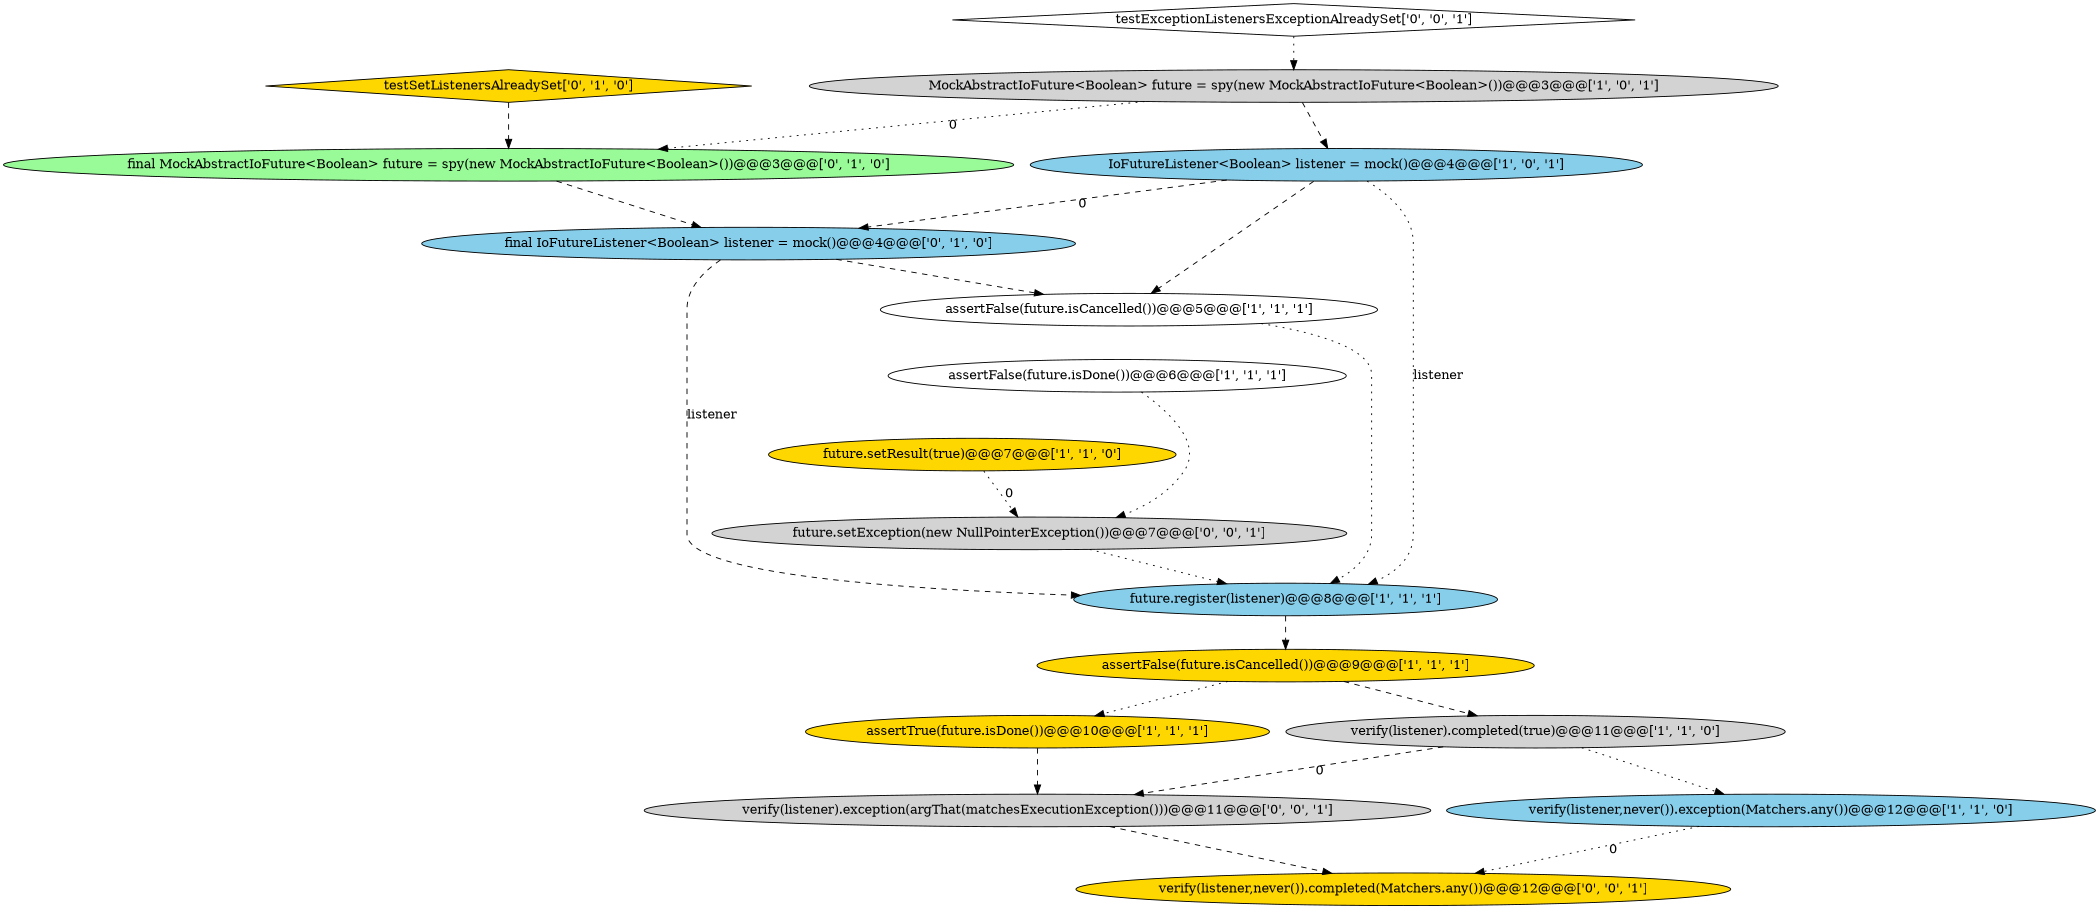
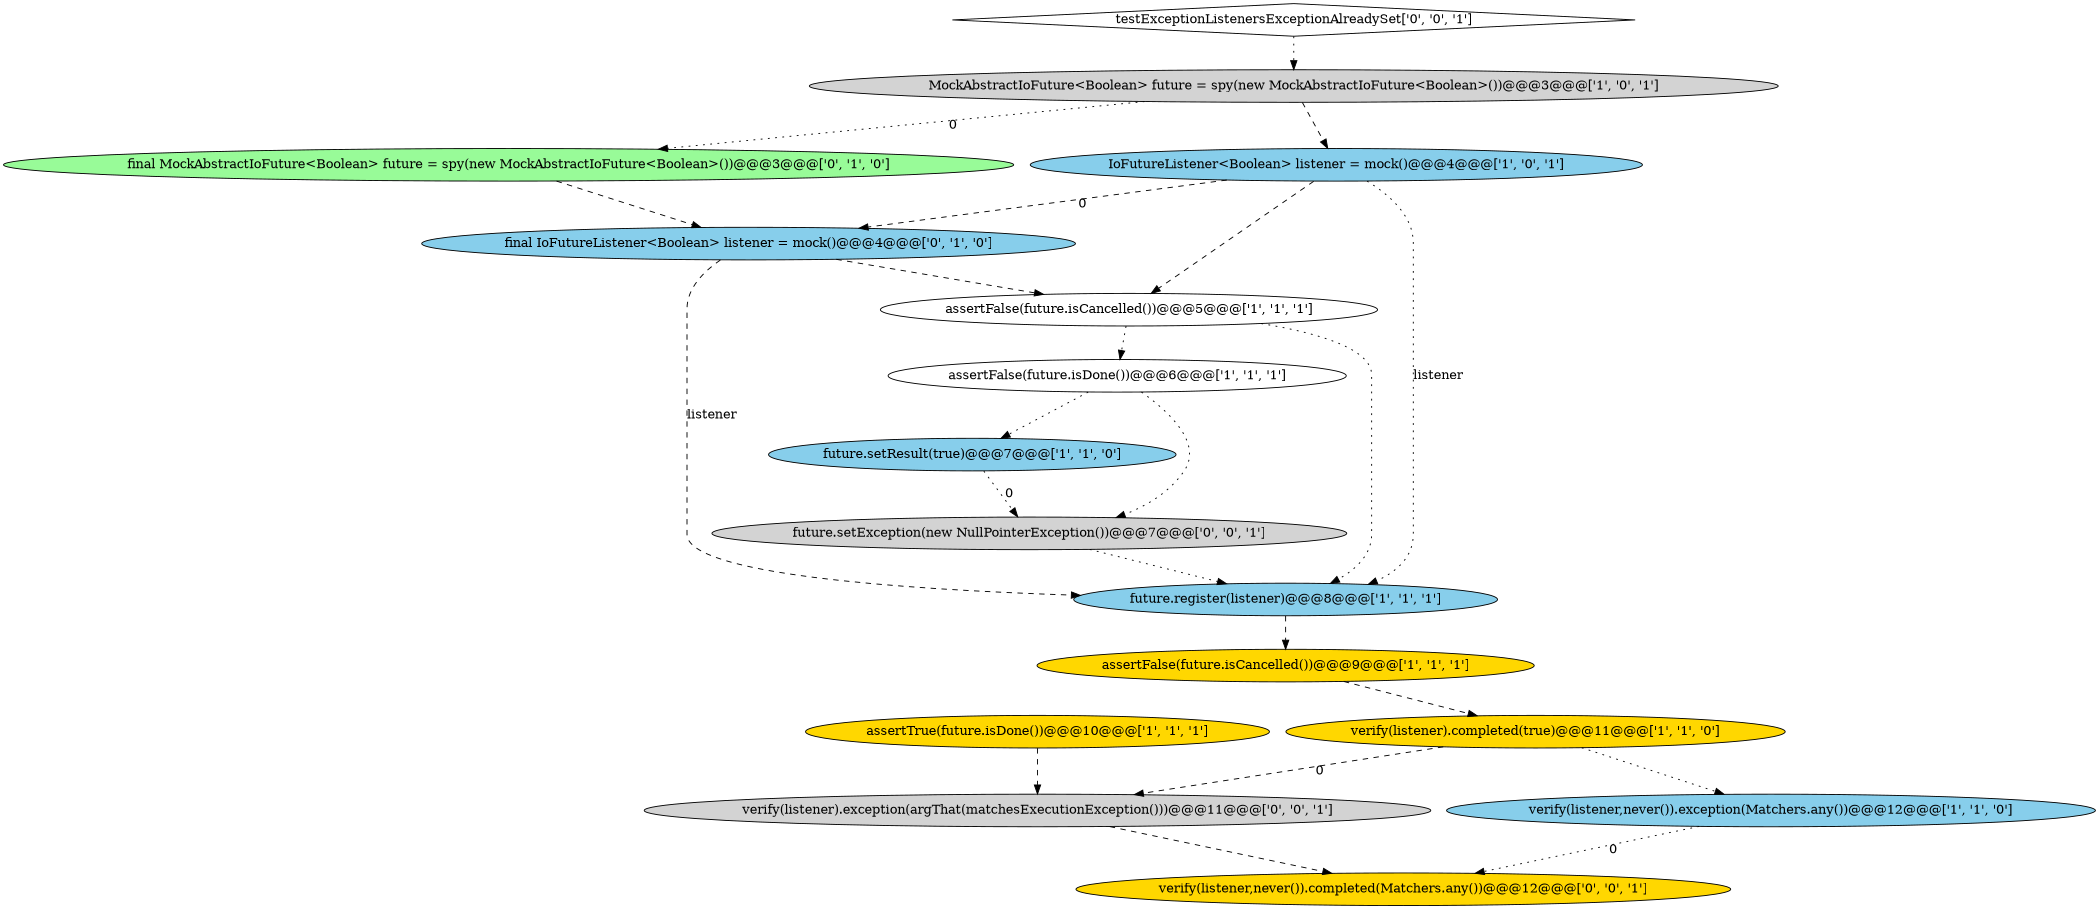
node "testSetListenersAlreadySet['0', '1', '0']": removed
edge "assertFalse(future.isCancelled())@@@5@@@['1', '1', '1']" -> "assertFalse(future.isDone())@@@6@@@['1', '1', '1']": added
edge "assertFalse(future.isDone())@@@6@@@['1', '1', '1']" -> "future.setResult(true)@@@7@@@['1', '1', '0']": added
node "future.setResult(true)@@@7@@@['1', '1', '0']": fillcolor gold -> skyblue
edge "assertFalse(future.isCancelled())@@@9@@@['1', '1', '1']" -> "assertTrue(future.isDone())@@@10@@@['1', '1', '1']": removed
node "verify(listener).completed(true)@@@11@@@['1', '1', '0']": fillcolor lightgrey -> gold
